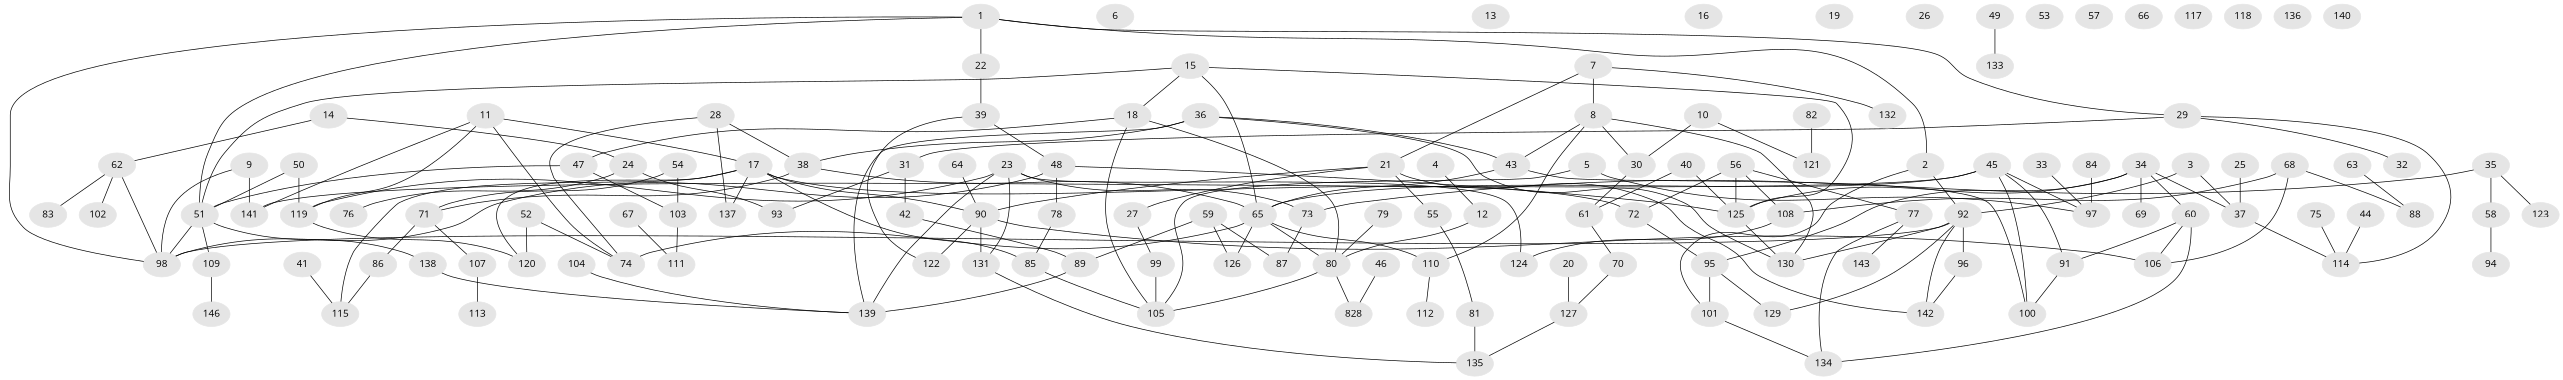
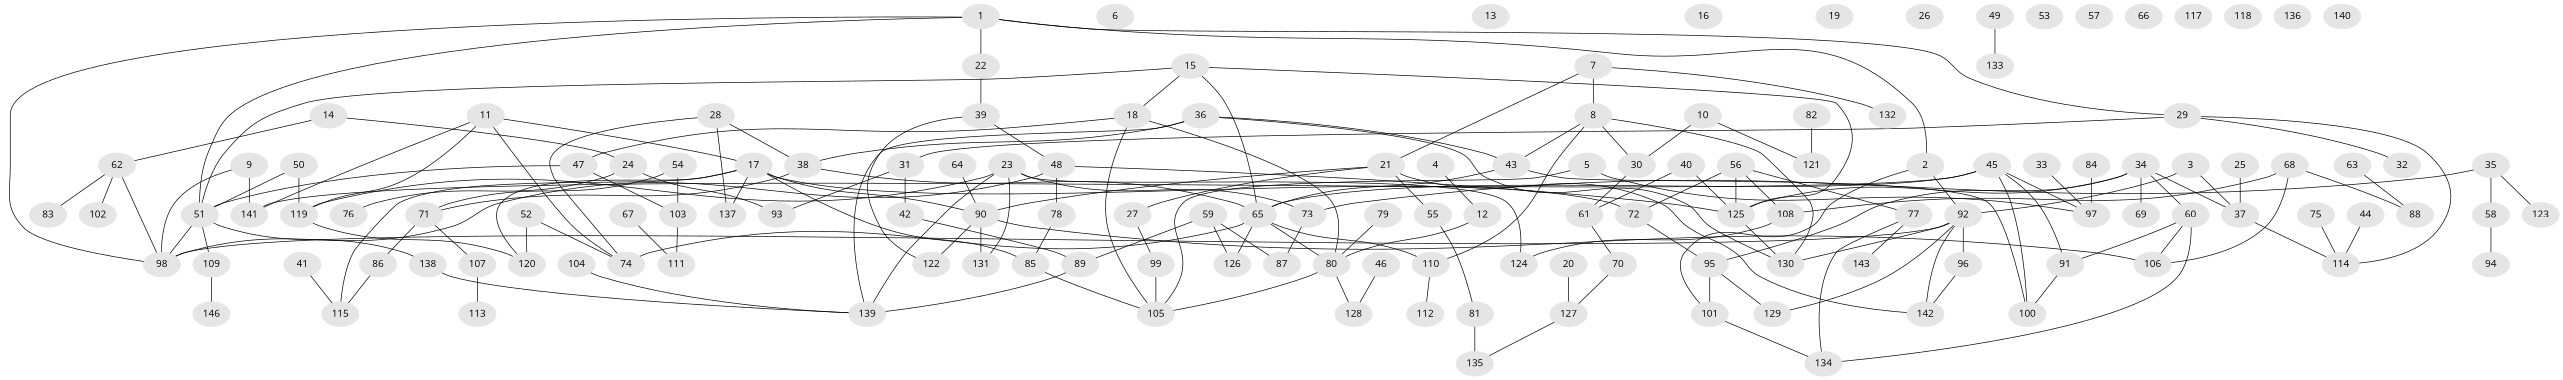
node "828": label "828" -> "128"
edge "131" -- "135": removed
